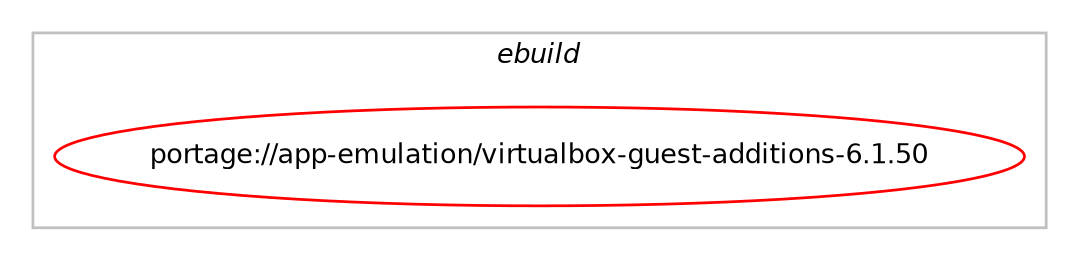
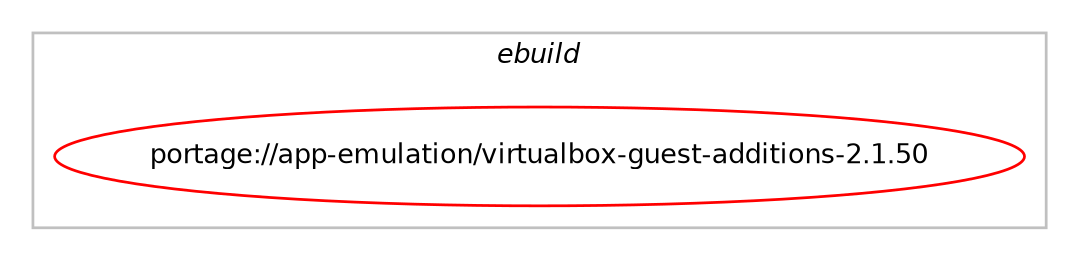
node "portage://app-emulation/virtualbox-guest-additions-6.1.50": label "portage://app-emulation/virtualbox-guest-additions-6.1.50" -> "portage://app-emulation/virtualbox-guest-additions-2.1.50"
